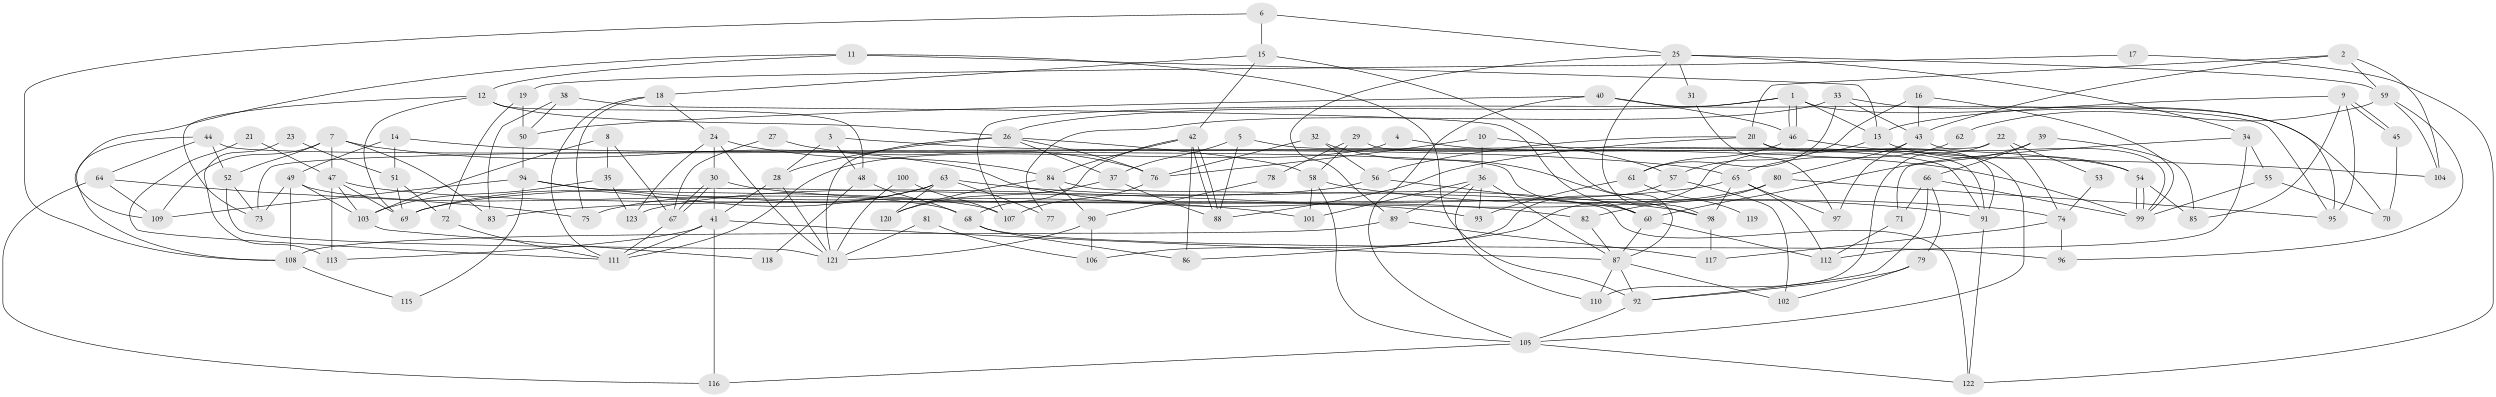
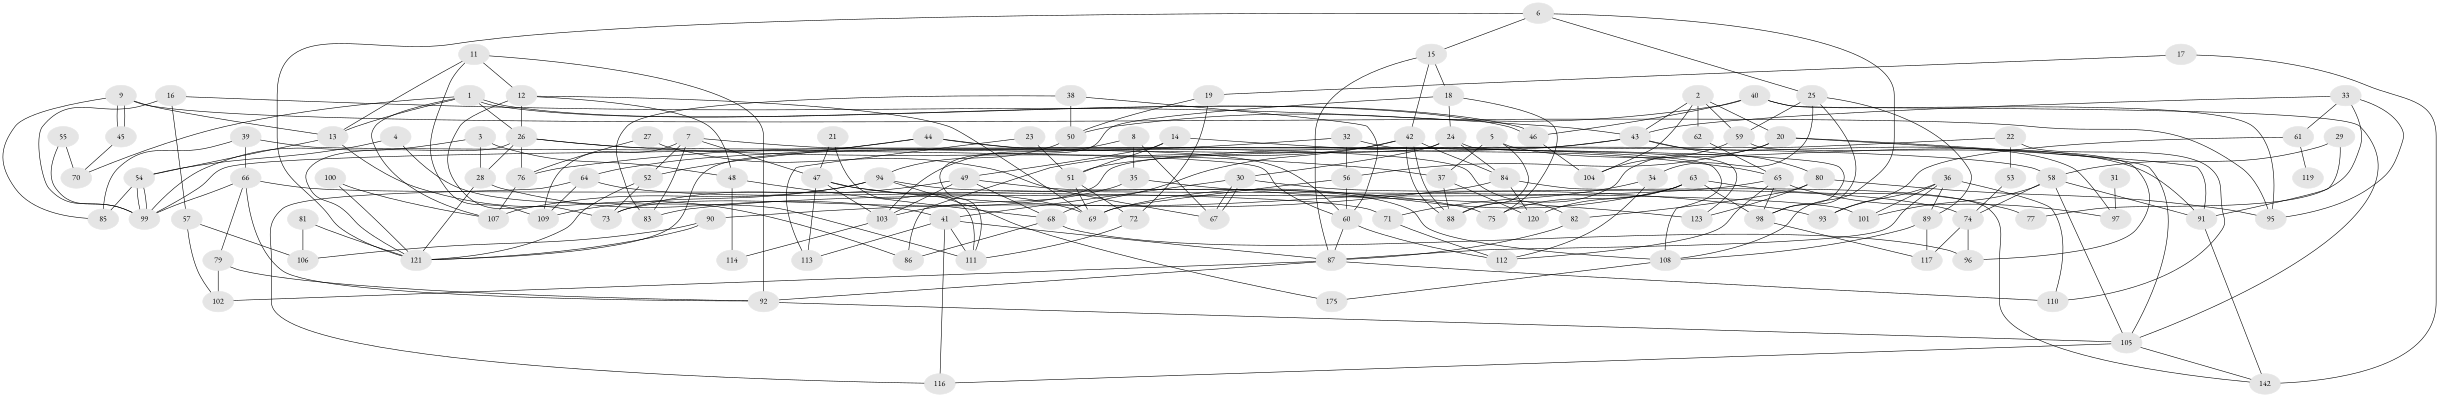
edge "6" -- "121": added
edge "25" -- "31": removed
edge "59" -- "62": now "2" -- "62"
node "10": removed
edge "43" -- "51": added
edge "46" -- "61": removed
edge "34" -- "55": removed
edge "22" -- "74": now "58" -- "74"
node "78": removed
edge "67" -- "111": removed
node "118": label "118" -> "114"
node "115": label "115" -> "175"
node "122": label "122" -> "142"
